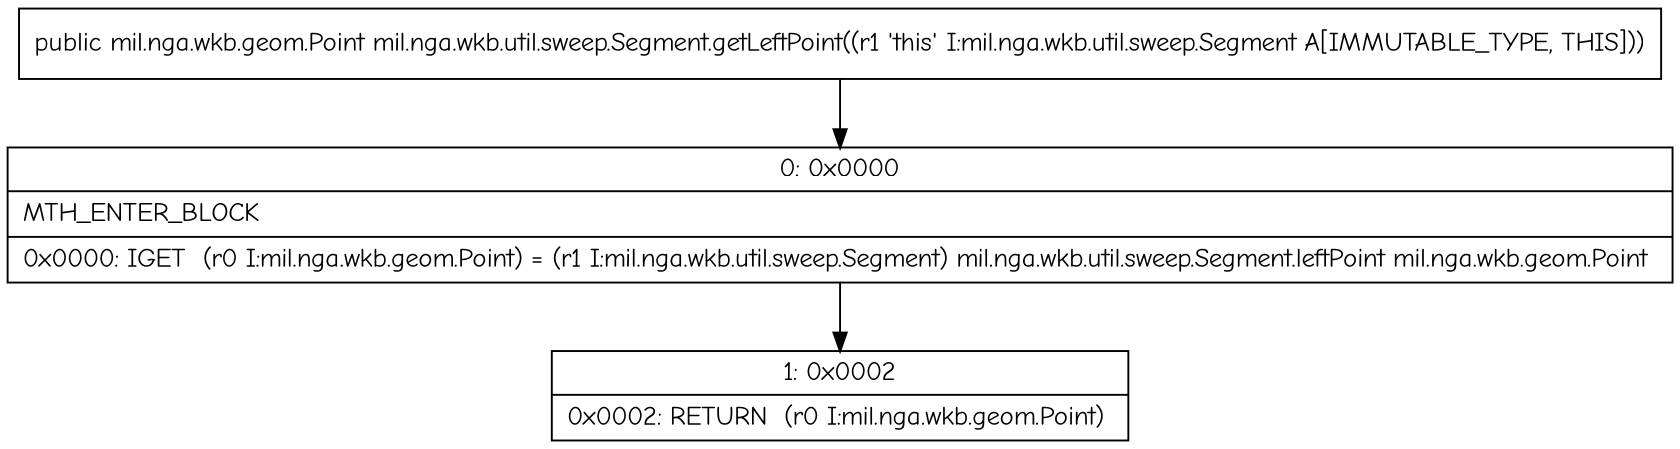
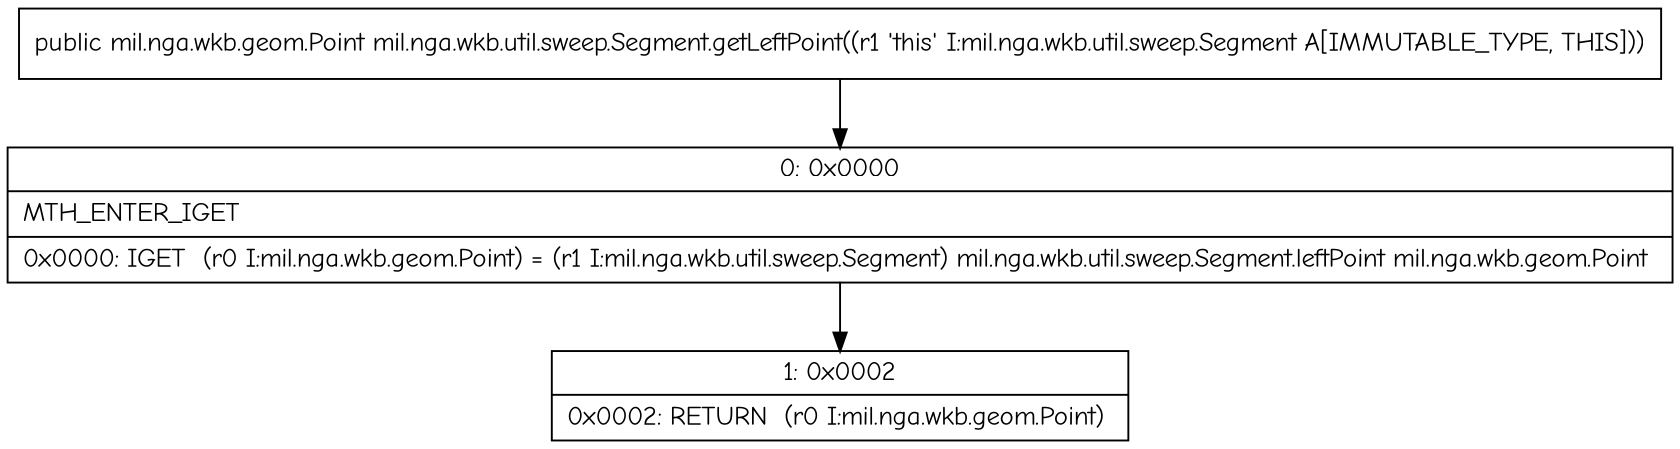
node "0: 0x0000": text "MTH_ENTER_BLOCK" -> "MTH_ENTER_IGET"
